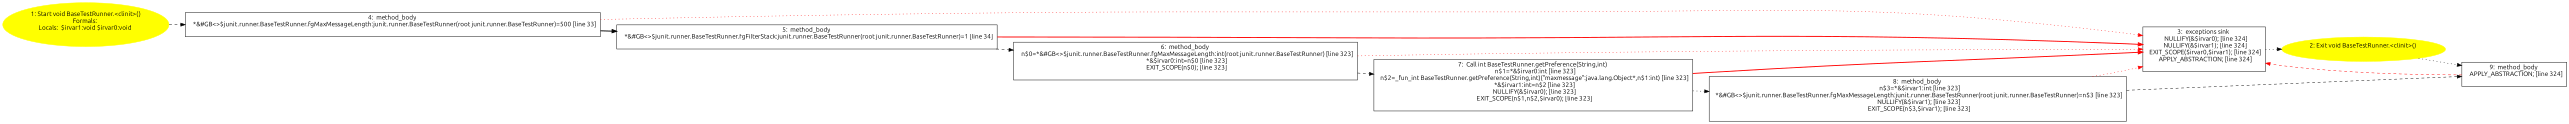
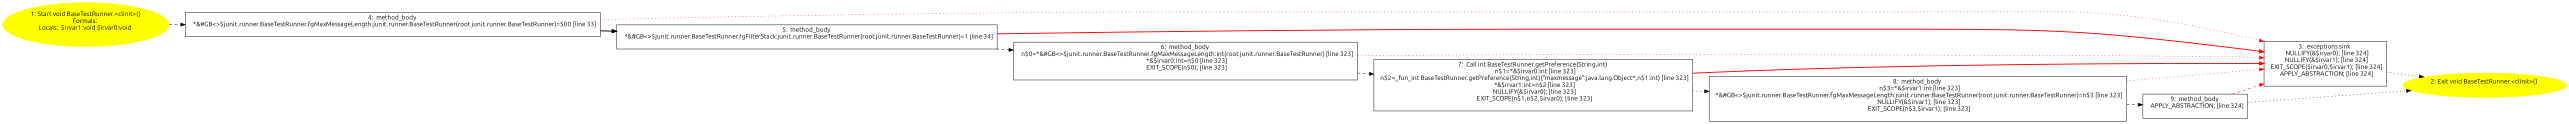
edge "2: Exit void BaseTestRunner.<clinit>()" -> "9:  method_body APPLY_ABSTRACTION; [line 324]": reversed
